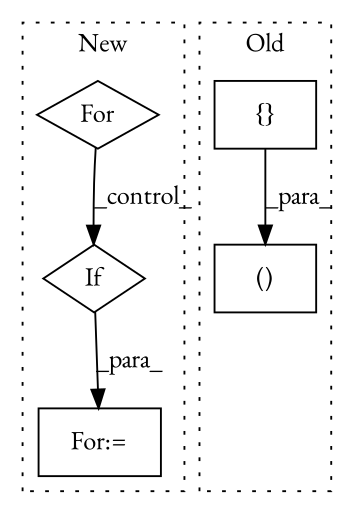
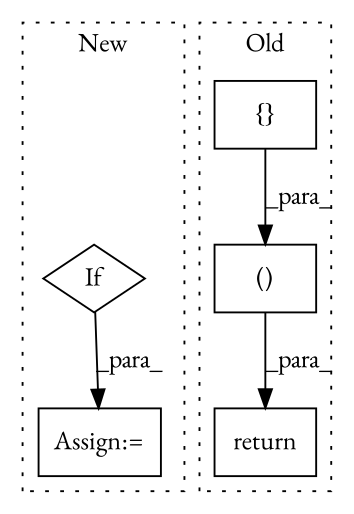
node "For": removed
node "For:=": label "For:=" -> "Assign:="
node "return": added
